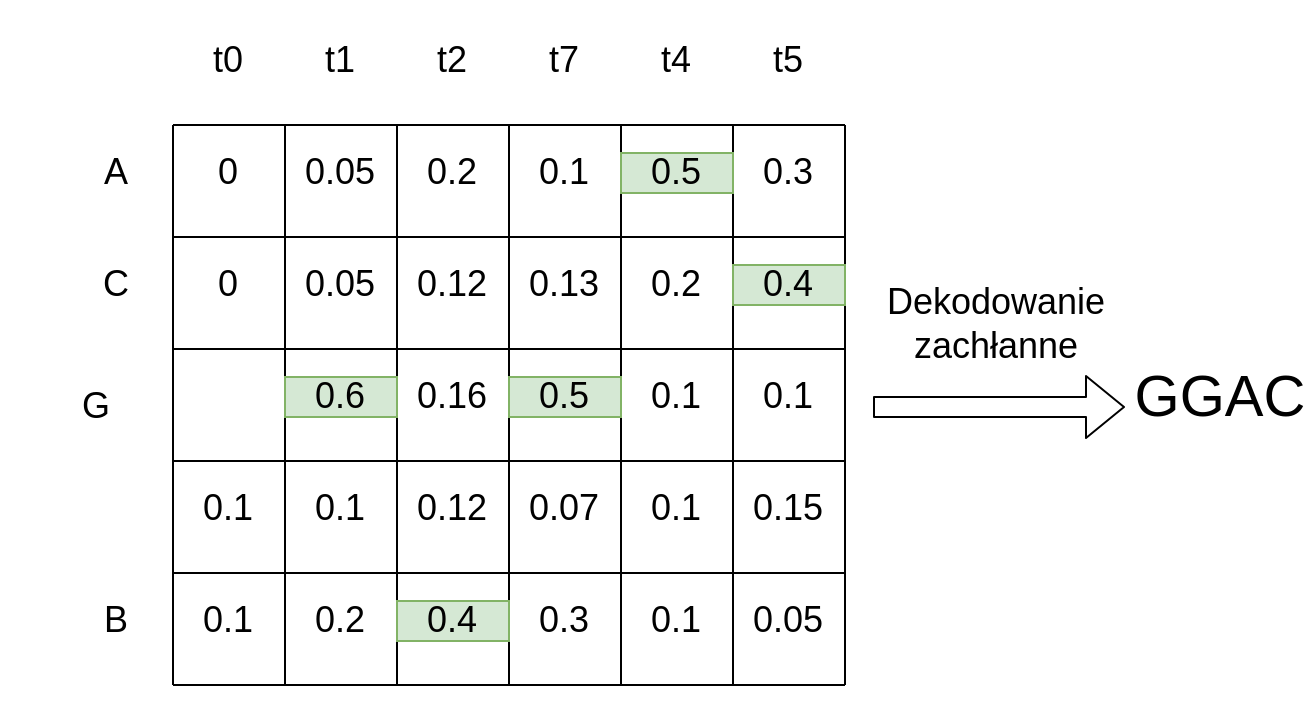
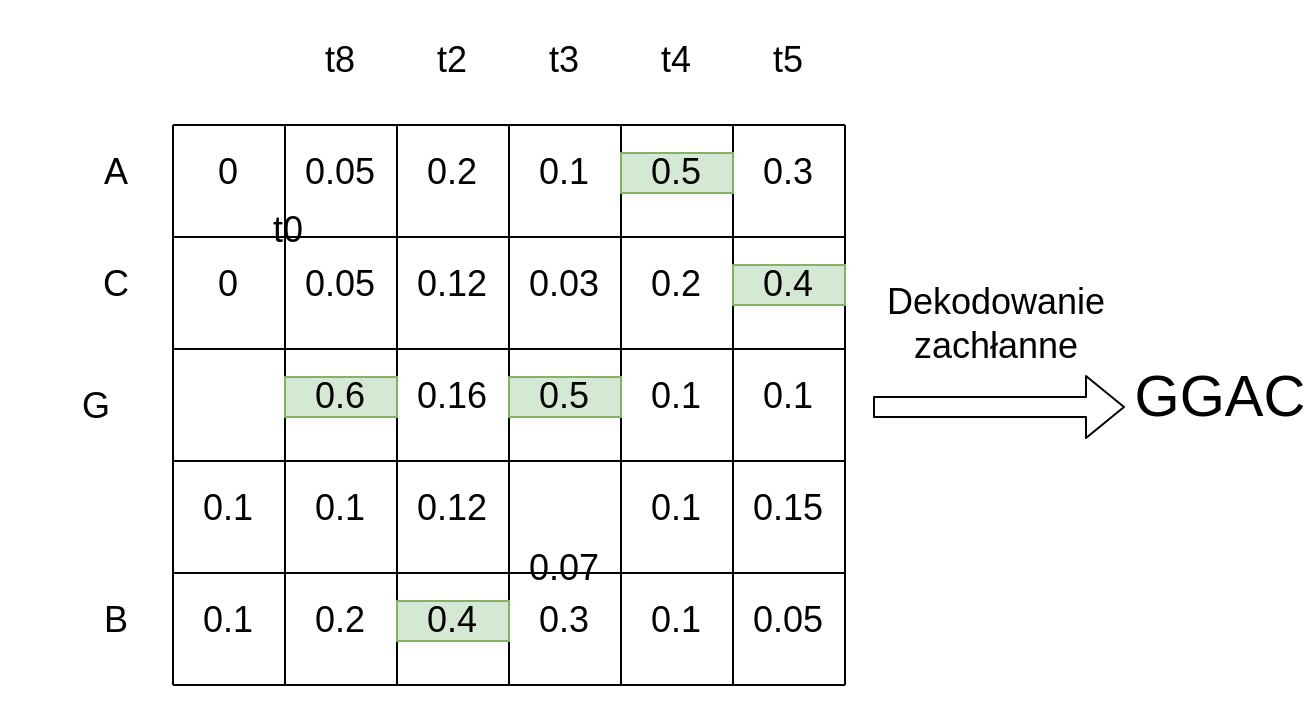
node "t0": moved (229, 61) -> (289, 231)
node "t1": label "t1" -> "t8"
node "t7": label "t7" -> "t3"
node "0.13": label "0.13" -> "0.03"
node "0.07": moved (565, 509) -> (565, 569)
